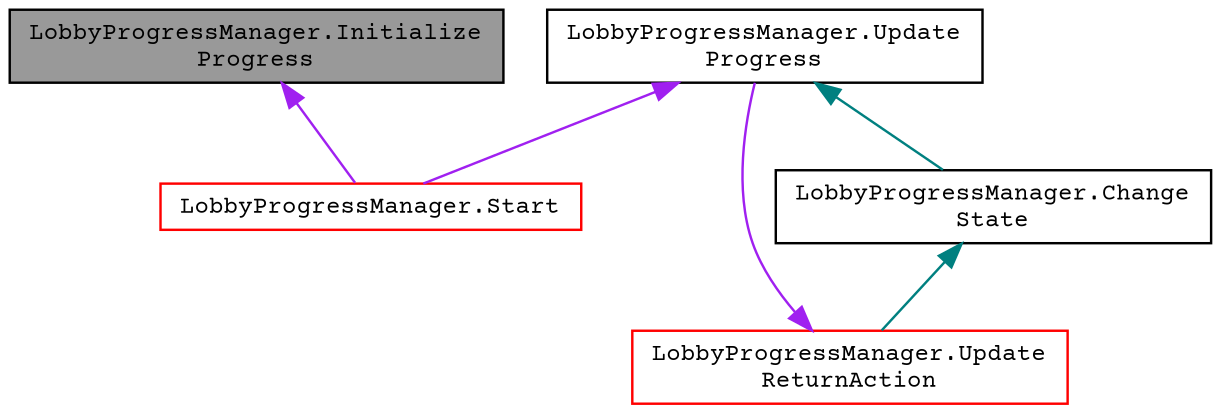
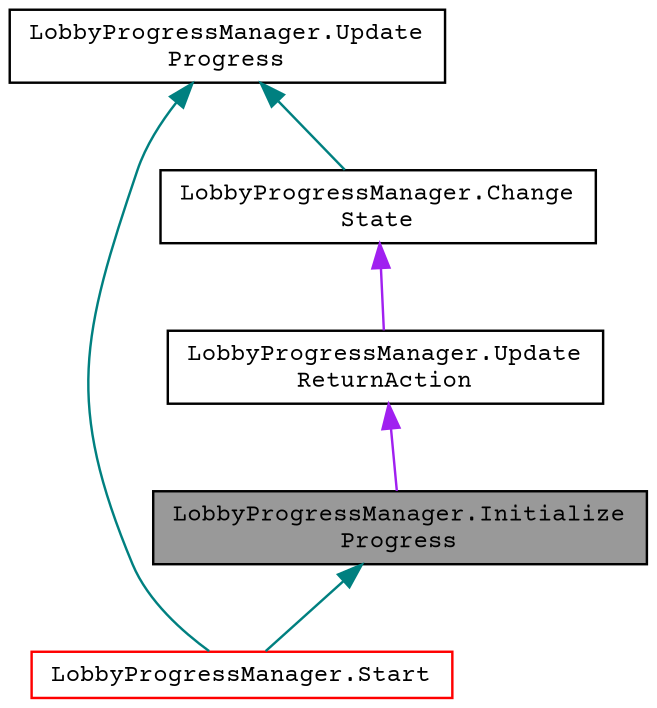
edge "LobbyProgressManager.Start" -> "LobbyProgressManager.Update Progress": color purple -> teal
edge "LobbyProgressManager.Start" -> "LobbyProgressManager.Initialize Progress": color purple -> teal
edge "LobbyProgressManager.Update Progress" -> "LobbyProgressManager.Update ReturnAction": now "LobbyProgressManager.Initialize Progress" -> "LobbyProgressManager.Update ReturnAction"
edge "LobbyProgressManager.Update ReturnAction" -> "LobbyProgressManager.Change State": color teal -> purple
node "LobbyProgressManager.Update ReturnAction": color red -> black
